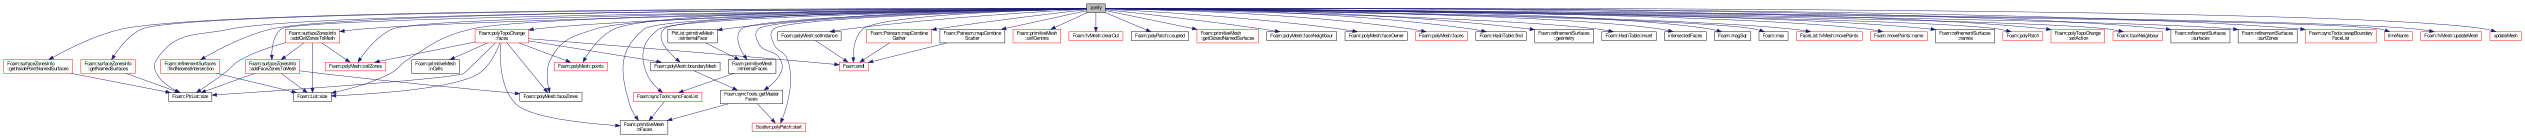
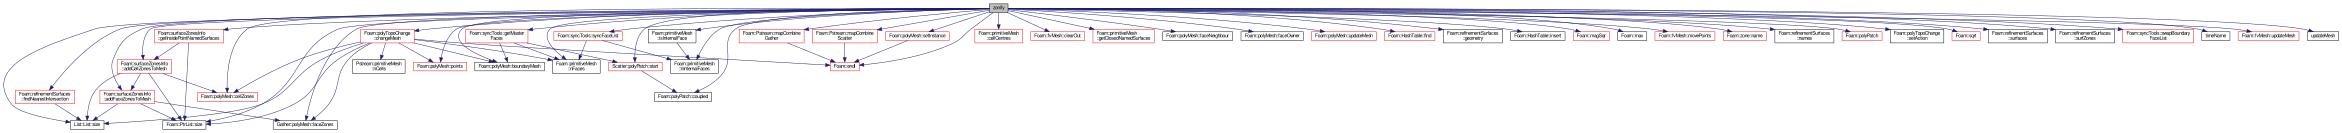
node "Foam::polyTopoChange ::faces": label "Foam::polyTopoChange ::faces" -> "Foam::polyTopoChange ::changeMesh"
node "PtrList::primitiveMesh ::isInternalFace": label "PtrList::primitiveMesh ::isInternalFace" -> "Foam::primitiveMesh ::isInternalFace"
node "Foam::polyMesh::setInstance": color black -> red
node "Foam::Pstream::mapCombine Scatter": color black -> red
node "Foam::polyMesh::faces": label "Foam::polyMesh::faces" -> "Foam::polyMesh::updateMesh"
node "Foam::HashTable::find": color black -> red
node "intersectedFaces": removed
node "Foam::magSqr": color black -> red
node "FaceList::fvMesh::movePoints": label "FaceList::fvMesh::movePoints" -> "Foam::fvMesh::movePoints"
node "Foam::movePoints::name": label "Foam::movePoints::name" -> "Foam::zone::name"
node "Foam::polyTopoChange ::setAction": color red -> black
node "Foam::faceNeighbour": label "Foam::faceNeighbour" -> "Foam::sqrt"
node "timeName": color red -> black
node "updateMesh": color red -> black
edge "Foam::surfaceZonesInfo ::getInsidePointNamedSurfaces" -> "Foam::surfaceZonesInfo ::addCellZonesToMesh": added
node "Foam::surfaceZonesInfo ::getNamedSurfaces": removed
node "Foam::primitiveMesh ::nCells": label "Foam::primitiveMesh ::nCells" -> "Pstream::primitiveMesh ::nCells"
edge "Foam::polyMesh::boundaryMesh" -> "Foam::syncTools::getMaster Faces": reversed
edge "Scatter::polyPatch::start" -> "Foam::polyPatch::coupled": added
edge "Foam::primitiveMesh ::nInternalFaces" -> "Foam::syncTools::syncFaceList": reversed
node "Foam::List::size": label "Foam::List::size" -> "List::List::size"
node "Foam::polyMesh::faceZones": label "Foam::polyMesh::faceZones" -> "Gather::polyMesh::faceZones"
node "Foam::syncTools::getMaster Faces": color black -> red
